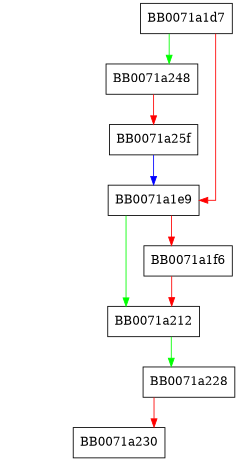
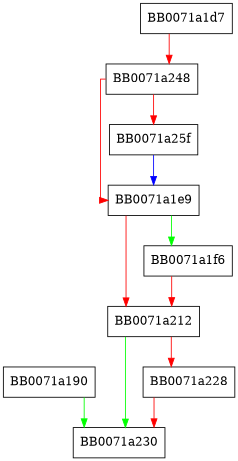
edge "BB0071a1d7" -> "BB0071a248": color green -> red
edge "BB0071a1d7" -> "BB0071a1e9": now "BB0071a248" -> "BB0071a1e9"
edge "BB0071a1e9" -> "BB0071a1f6": color red -> green
edge "BB0071a1e9" -> "BB0071a212": color green -> red
edge "BB0071a212" -> "BB0071a228": color green -> red
edge "BB0071a212" -> "BB0071a230": added
node "BB0071a190": added
